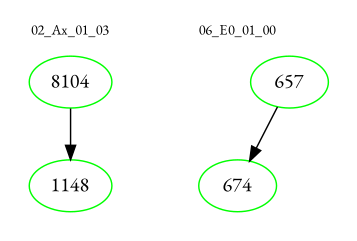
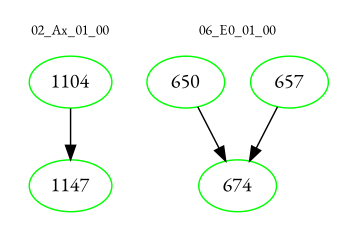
cluster "02_Ax_01_03": label "02_Ax_01_03" -> "02_Ax_01_00"
node "8104": label "8104" -> "1104"
node "650": added
node "1148": label "1148" -> "1147"
